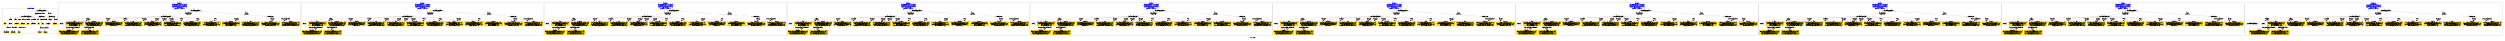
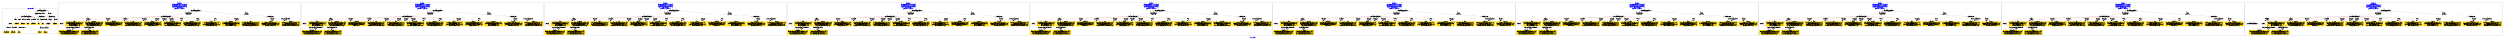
cluster "1-birthDate model": label "1-birthDate model" -> "1-correct model"
node "dates": removed
node "credit_line": fillcolor lightgray -> gold
